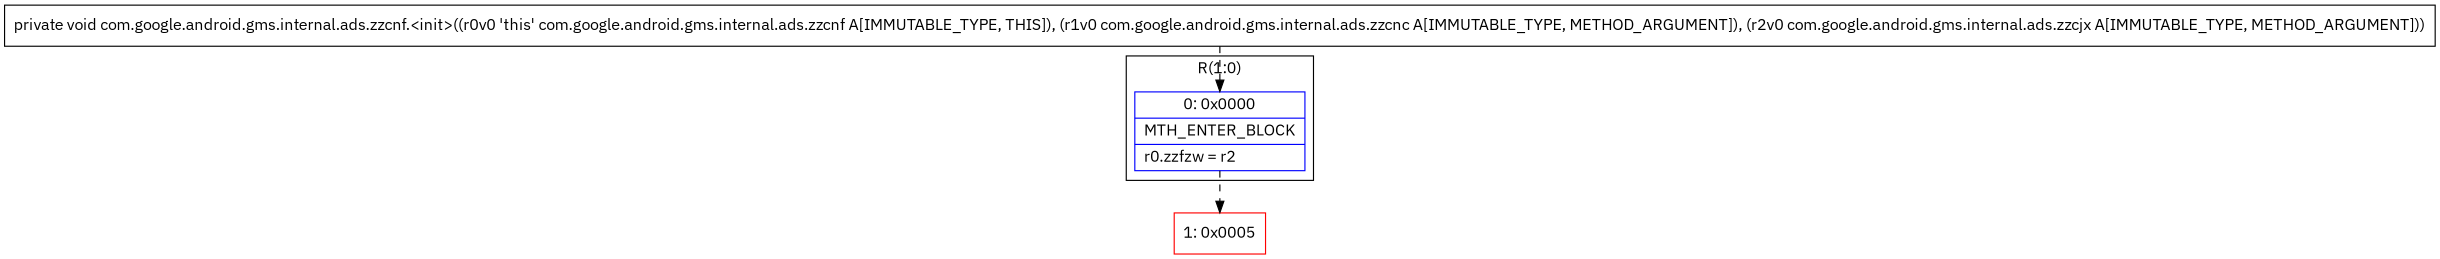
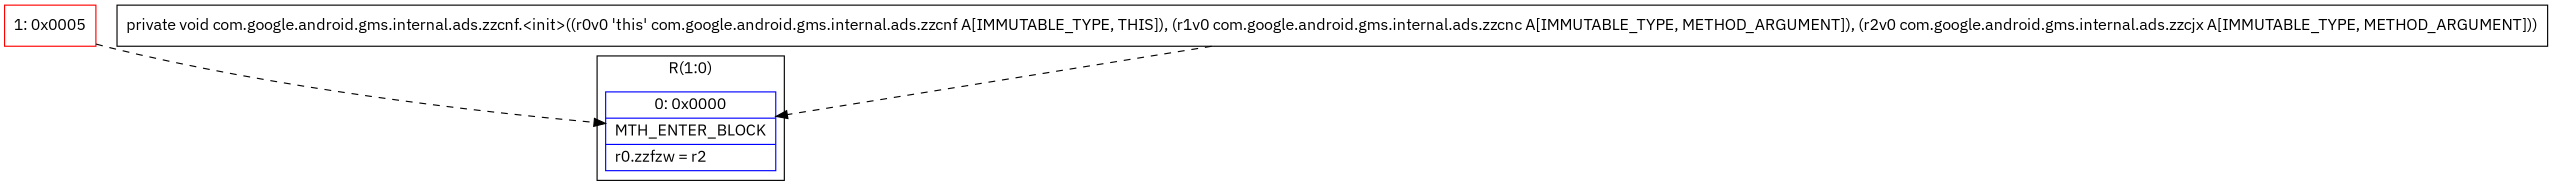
edge "0: 0x0000" -> "1: 0x0005": reversed
